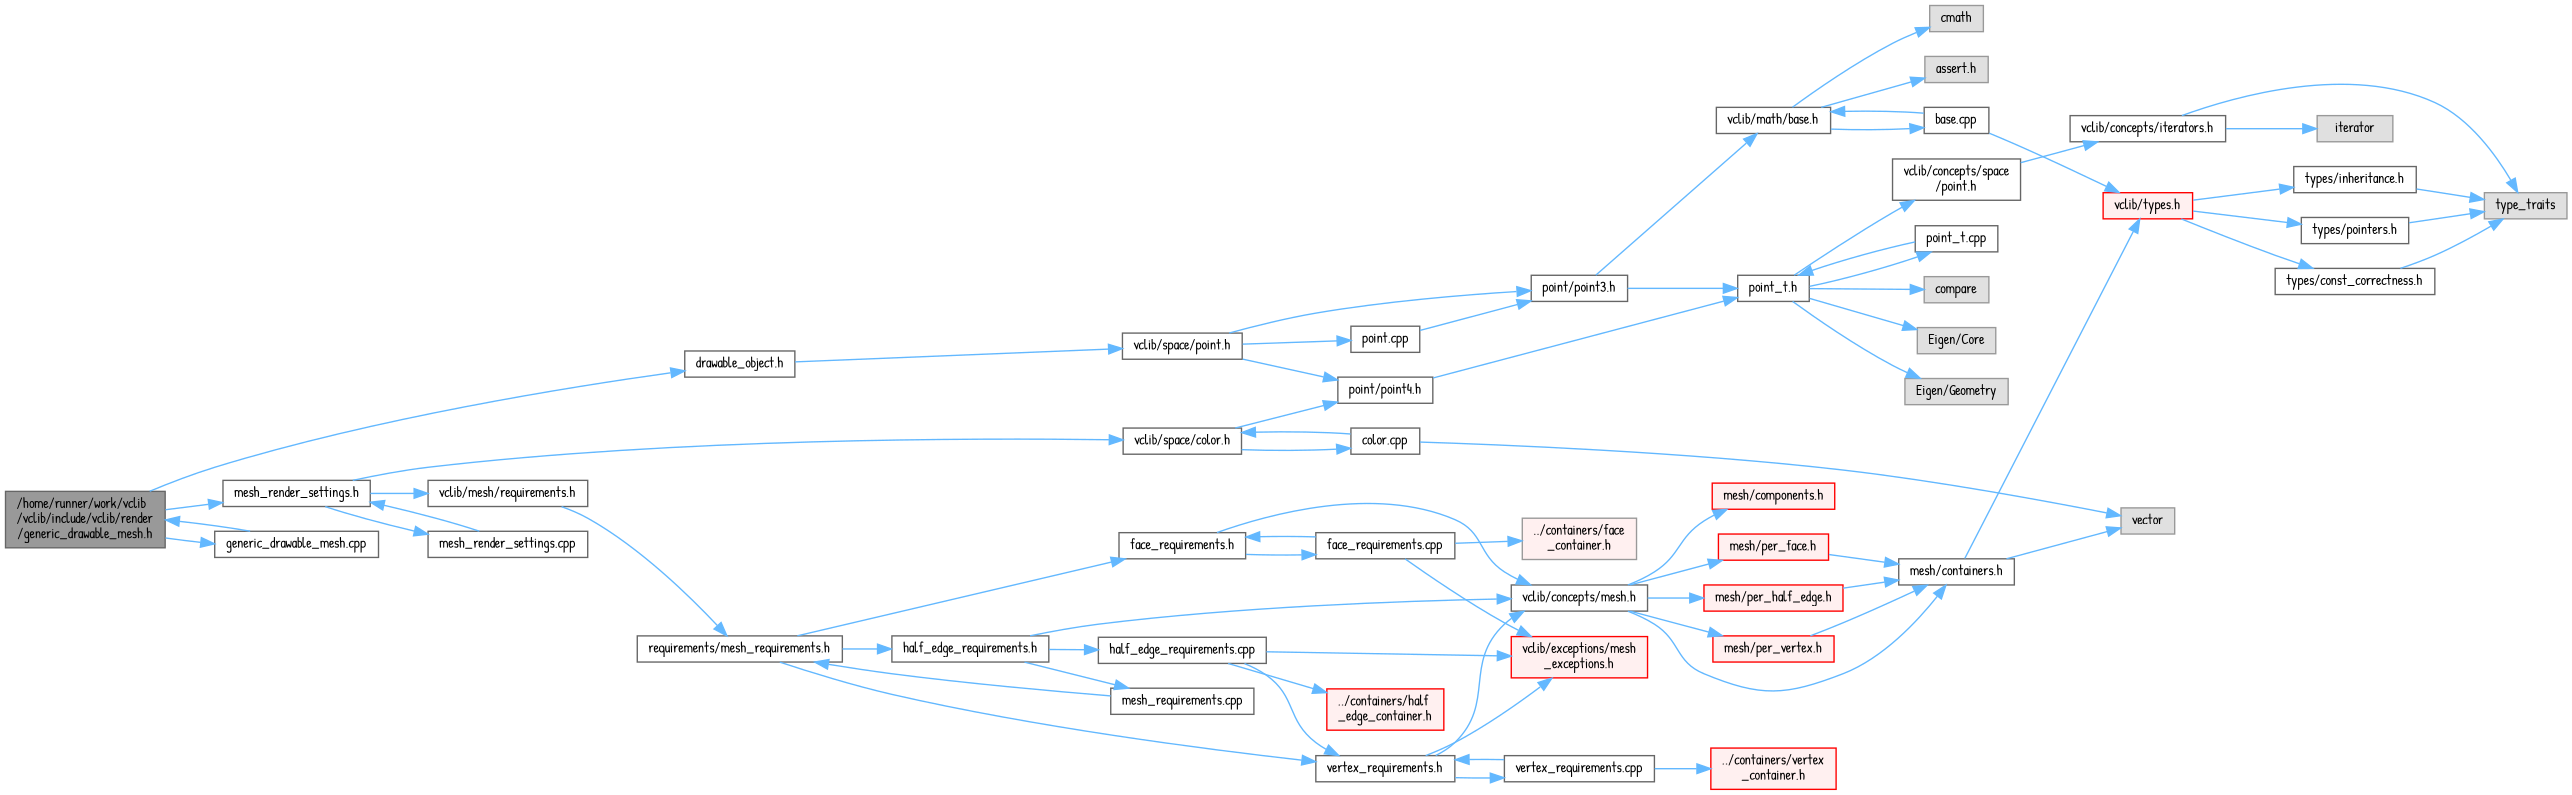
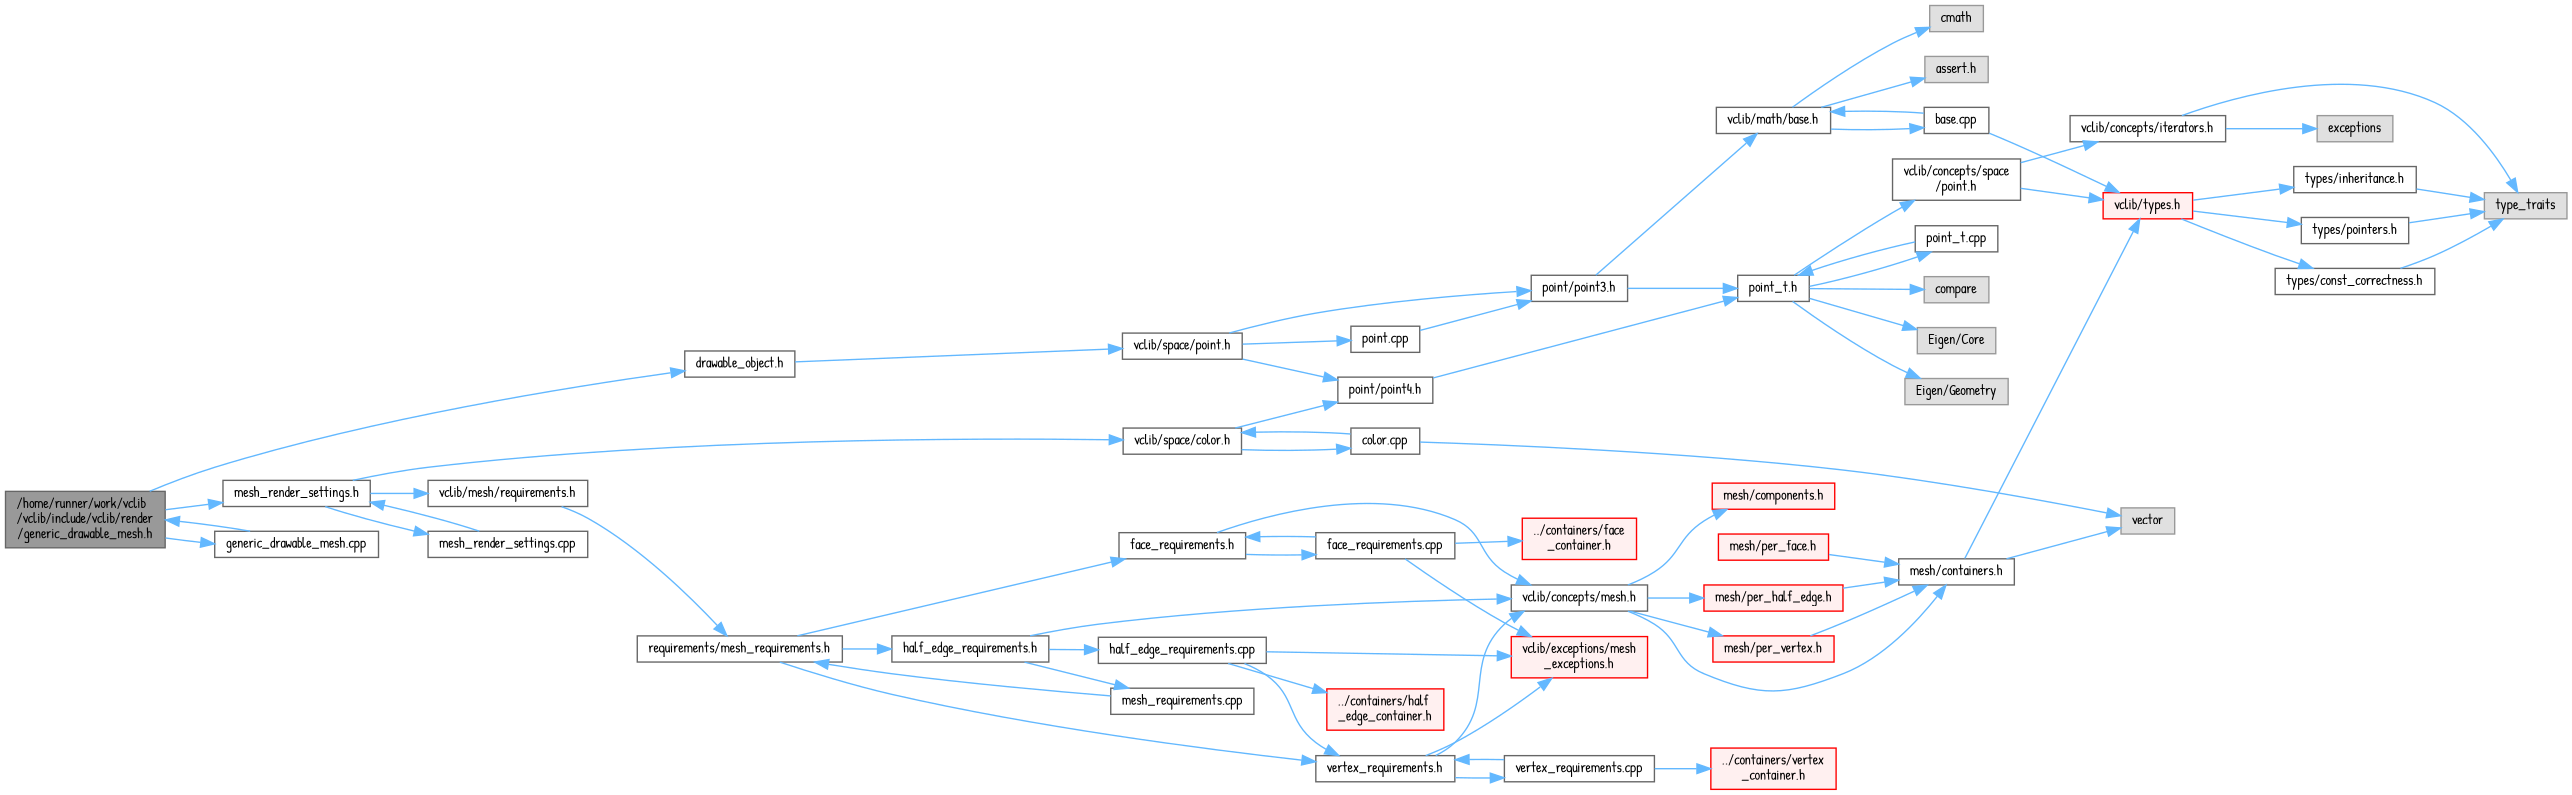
node "iterator": label "iterator" -> "exceptions"
edge "vclib/concepts/space /point.h" -> "vclib/types.h": added
node "../containers/face _container.h": color grey60 -> red
edge "vclib/concepts/mesh.h" -> "mesh/per_face.h": removed
